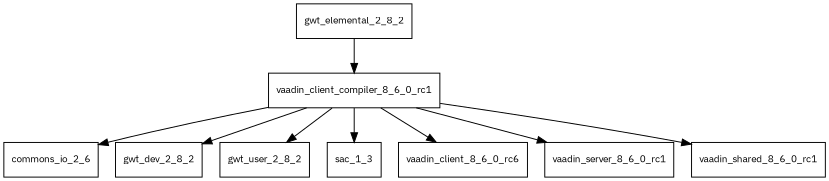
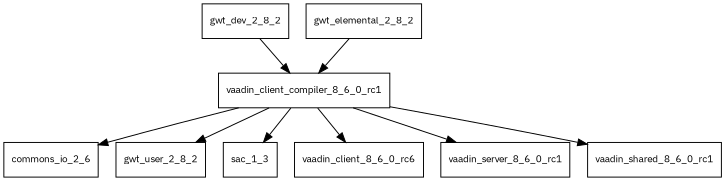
edge "vaadin_client_compiler_8_6_0_rc1" -> "gwt_dev_2_8_2": reversed
